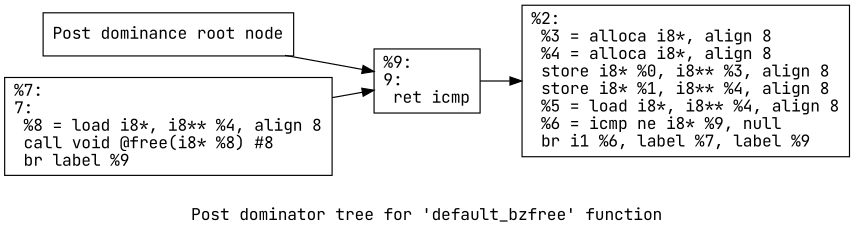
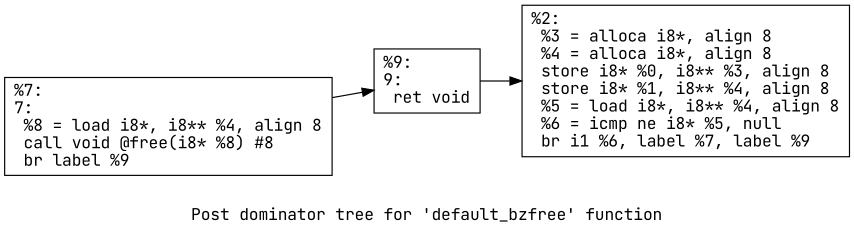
node "Post dominance root node": removed
node "%9:": text "ret icmp" -> "ret void"
node "%2:": text "%6 = icmp ne i8* %9, null" -> "%6 = icmp ne i8* %5, null"
